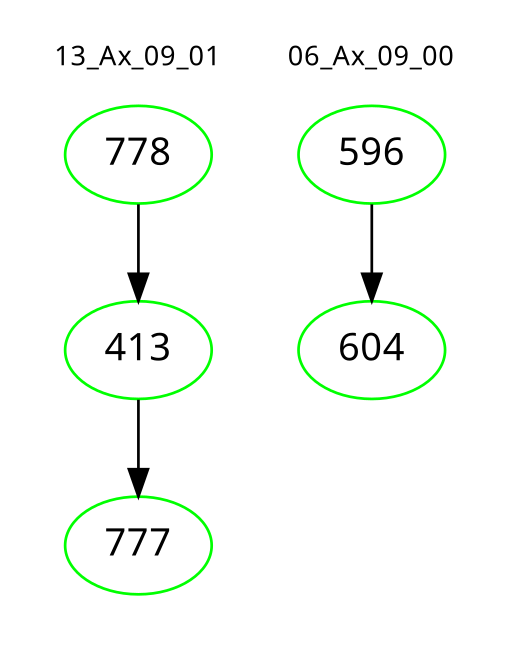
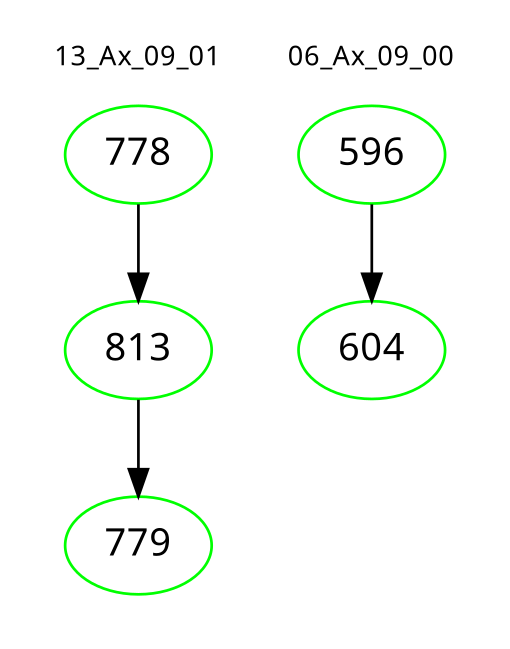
node "413": label "413" -> "813"
node "777": label "777" -> "779"
